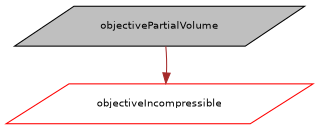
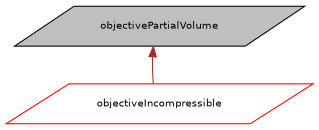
edge "objectivePartialVolume" -> "objectiveIncompressible": reversed
